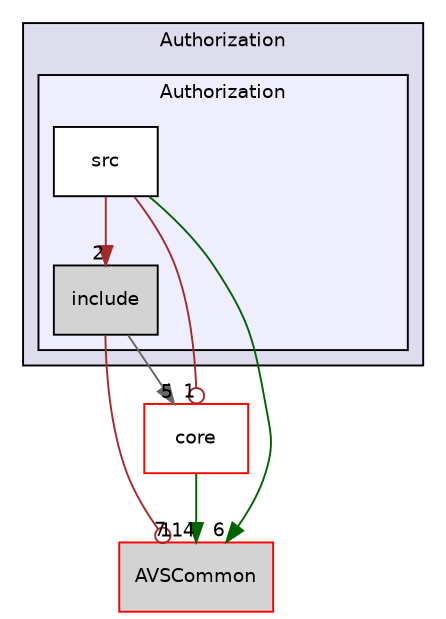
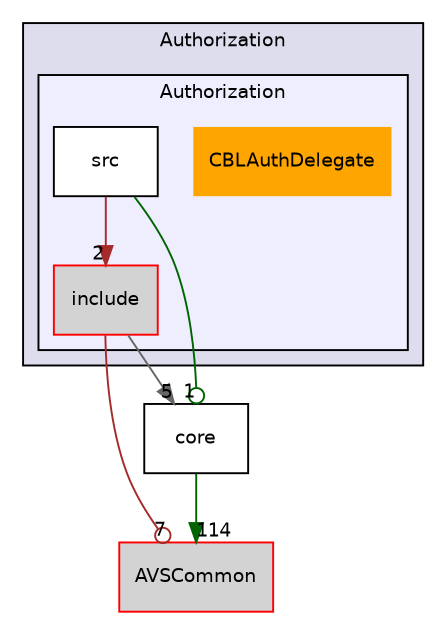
node "CBLAuthDelegate": added
edge "src" -> "core": color brown -> darkgreen
node "include": color black -> red
edge "src" -> "AVSCommon": removed
node "core": color red -> black
